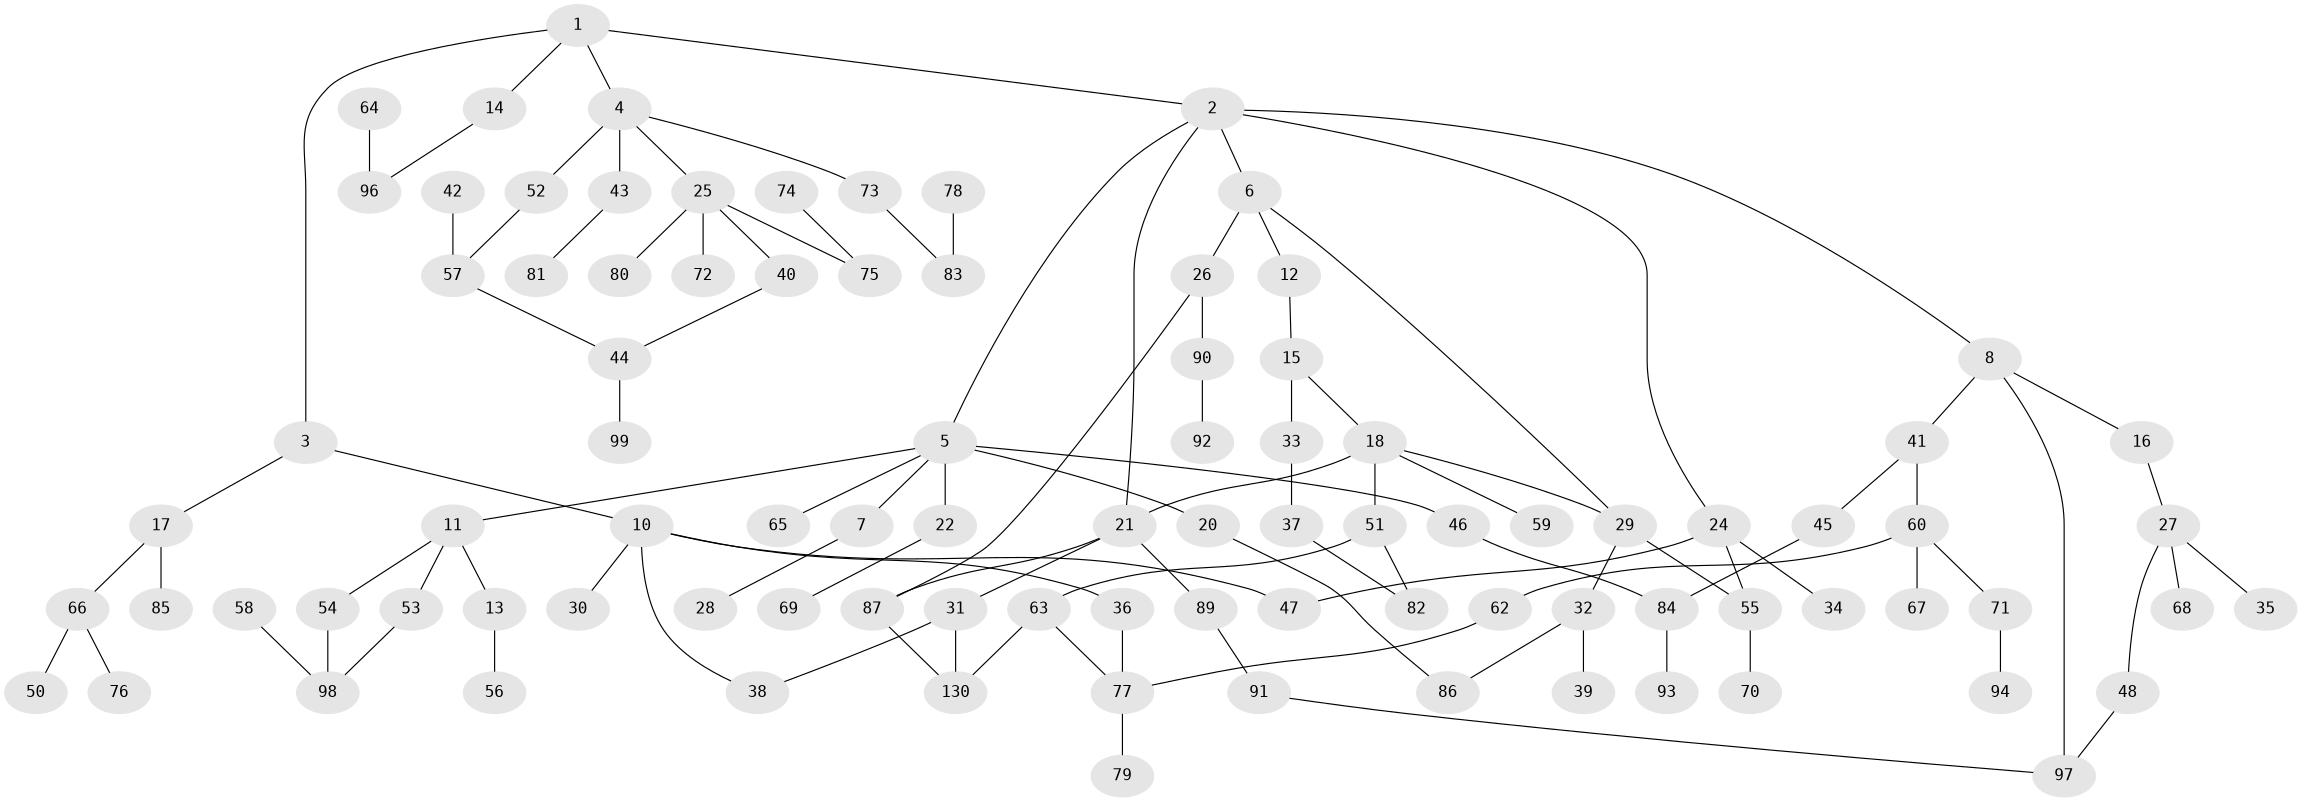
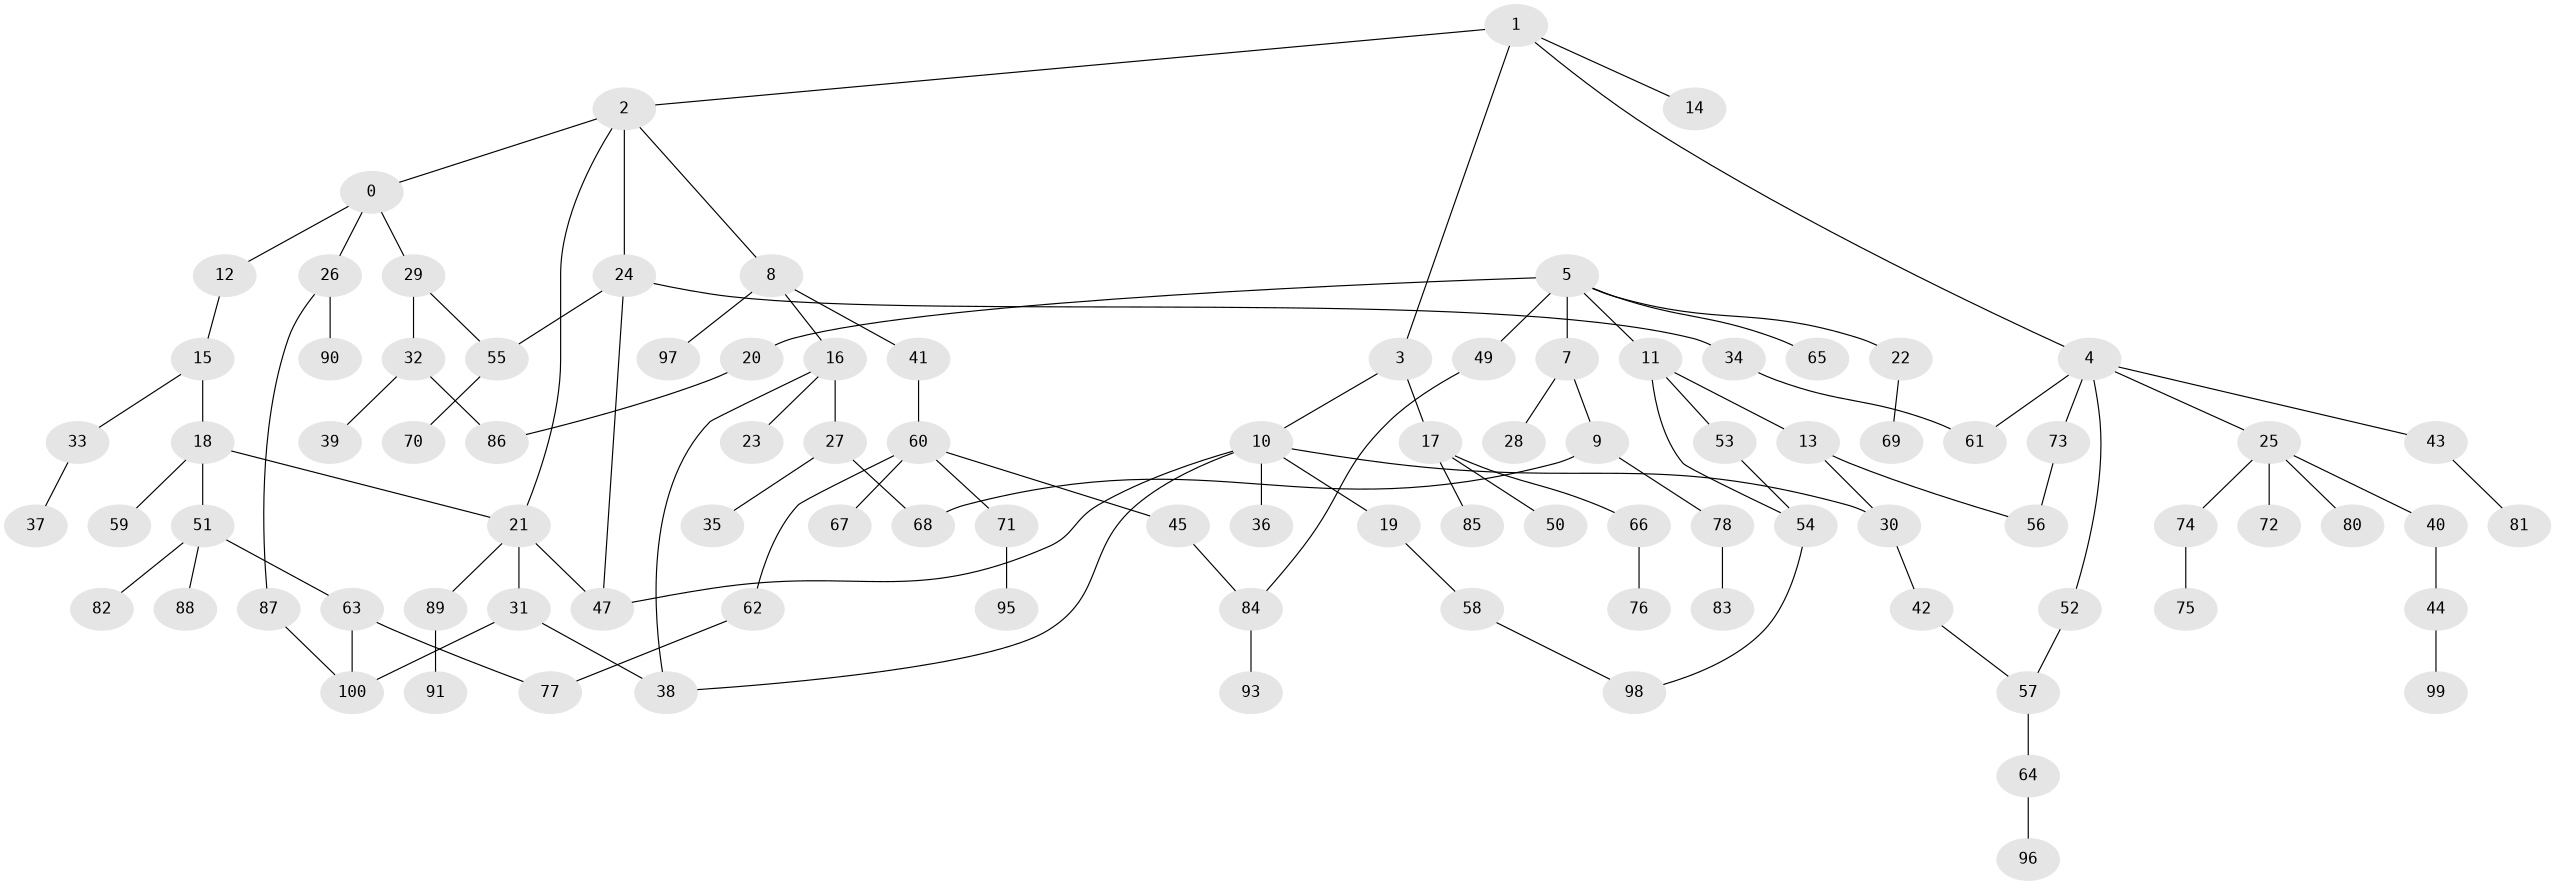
edge "14" -- "96": removed
node "6": label "6" -> "0"
edge "25" -- "75": now "25" -- "74"
edge "73" -- "83": now "73" -- "56"
edge "2" -- "5": removed
edge "57" -- "44": now "57" -- "64"
node "23": added
node "92": removed
node "9": added
node "61": added
edge "18" -- "29": removed
edge "13" -- "30": added
edge "41" -- "45": now "60" -- "45"
edge "16" -- "38": added
node "19": added
node "46": label "46" -> "49"
edge "37" -- "82": removed
edge "30" -- "42": added
edge "21" -- "87": now "21" -- "47"
node "88": added
edge "66" -- "50": now "17" -- "50"
edge "53" -- "98": now "53" -- "54"
edge "36" -- "77": removed
node "130": label "130" -> "100"
node "94": label "94" -> "95"
node "48": removed
edge "91" -- "97": removed
node "79": removed
